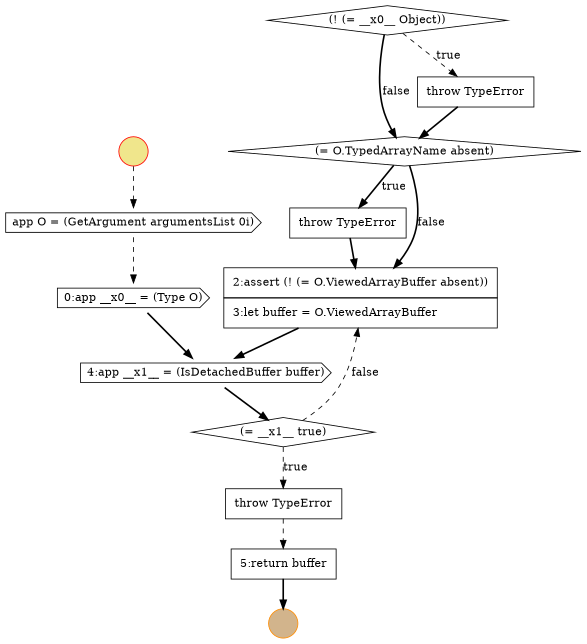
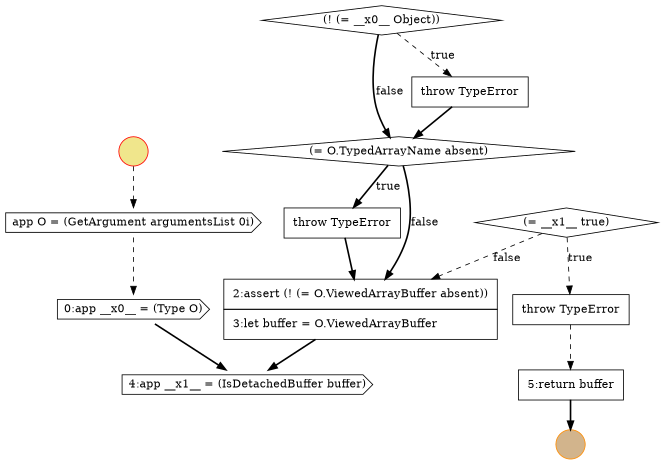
edge "4:app __x1__ = (IsDetachedBuffer buffer)" -> "(= __x1__ true)": removed
